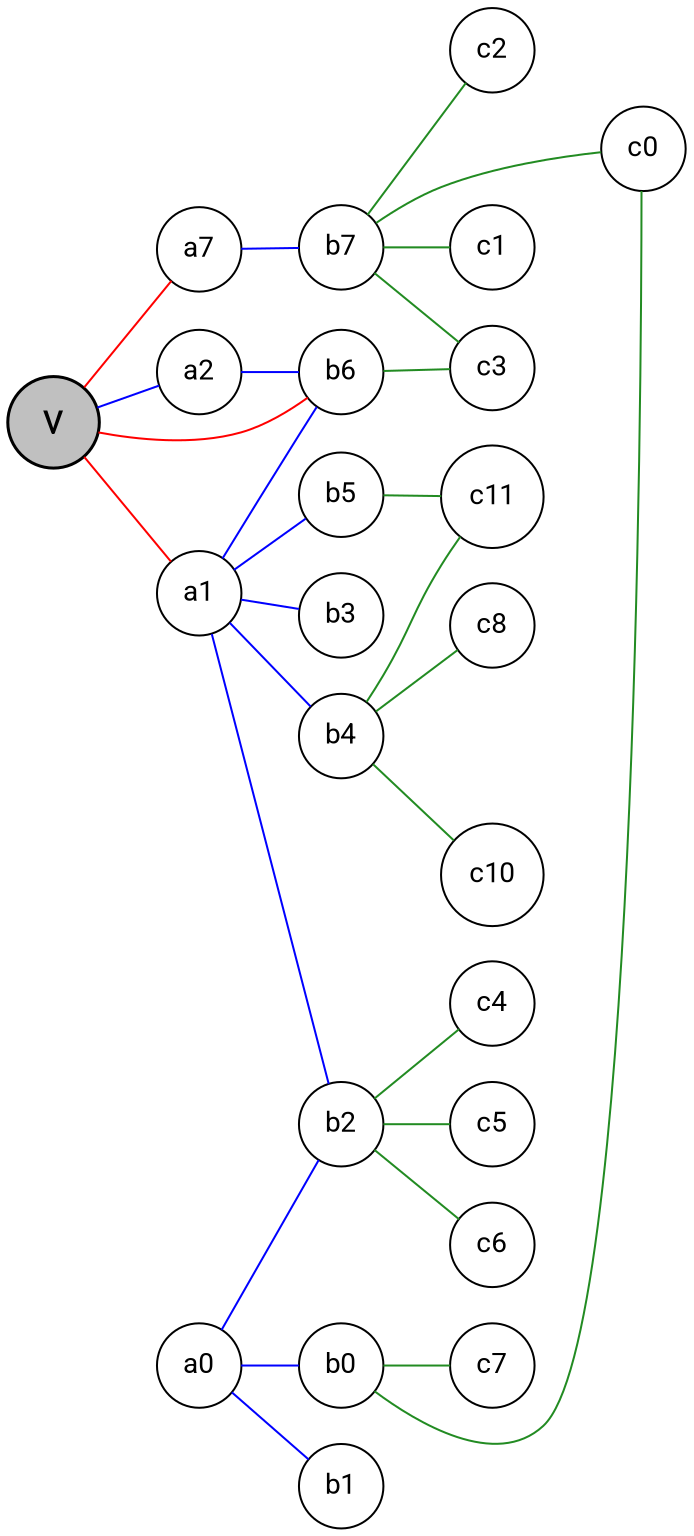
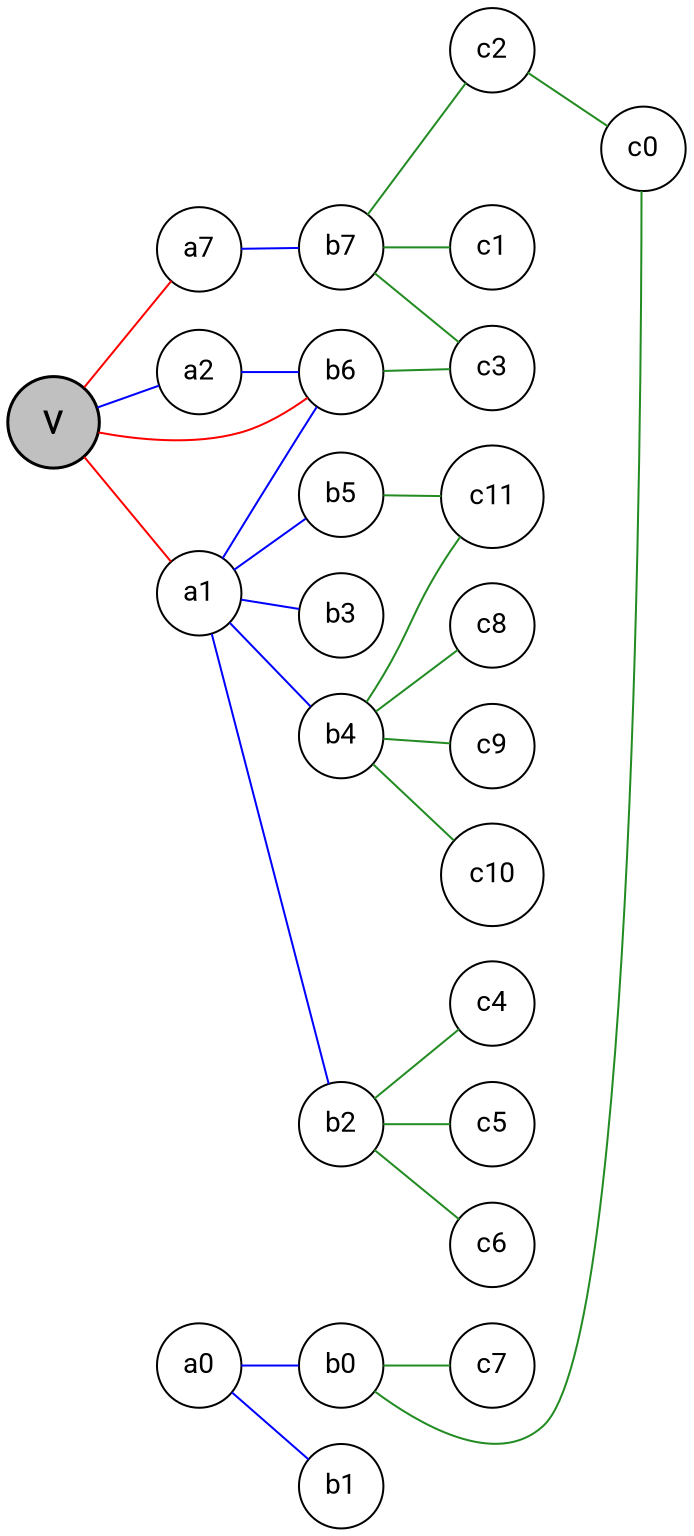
edge "c0" -- "b7": now "c0" -- "c2"
node "c9": added
edge "b2" -- "a0": removed
